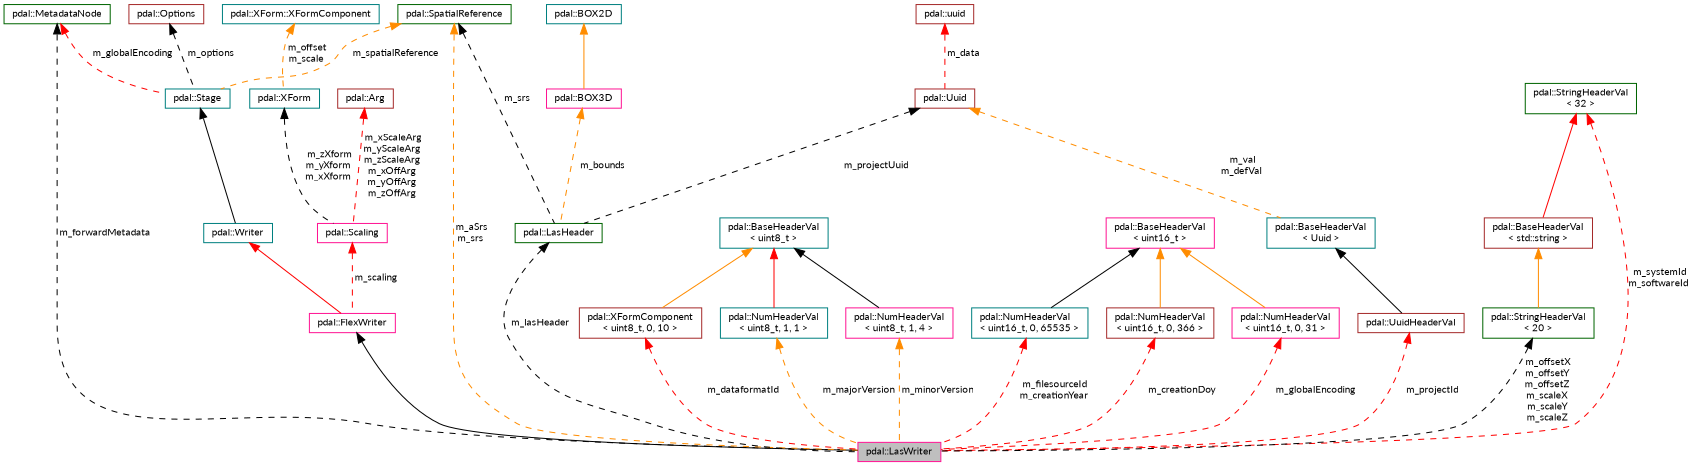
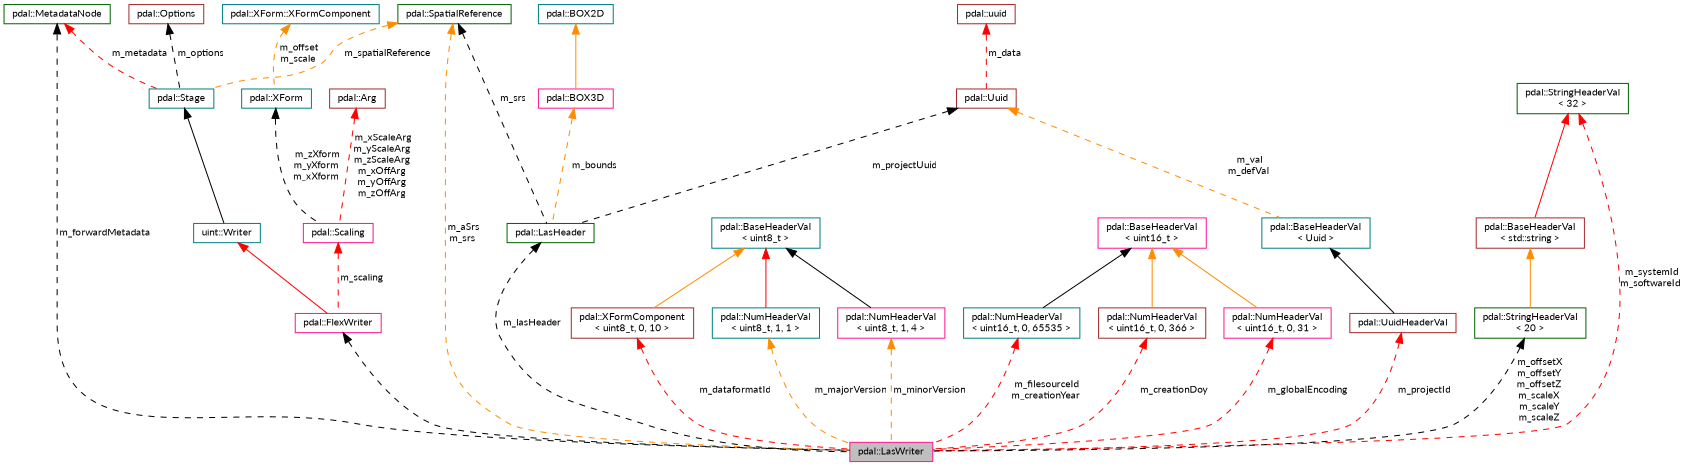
edge "pdal::Stage" -> "pdal::MetadataNode": label " m_globalEncoding" -> " m_metadata"
node "pdal::Writer": label "pdal::Writer" -> "uint::Writer"
edge "pdal::LasWriter" -> "pdal::FlexWriter": style solid -> dashed
